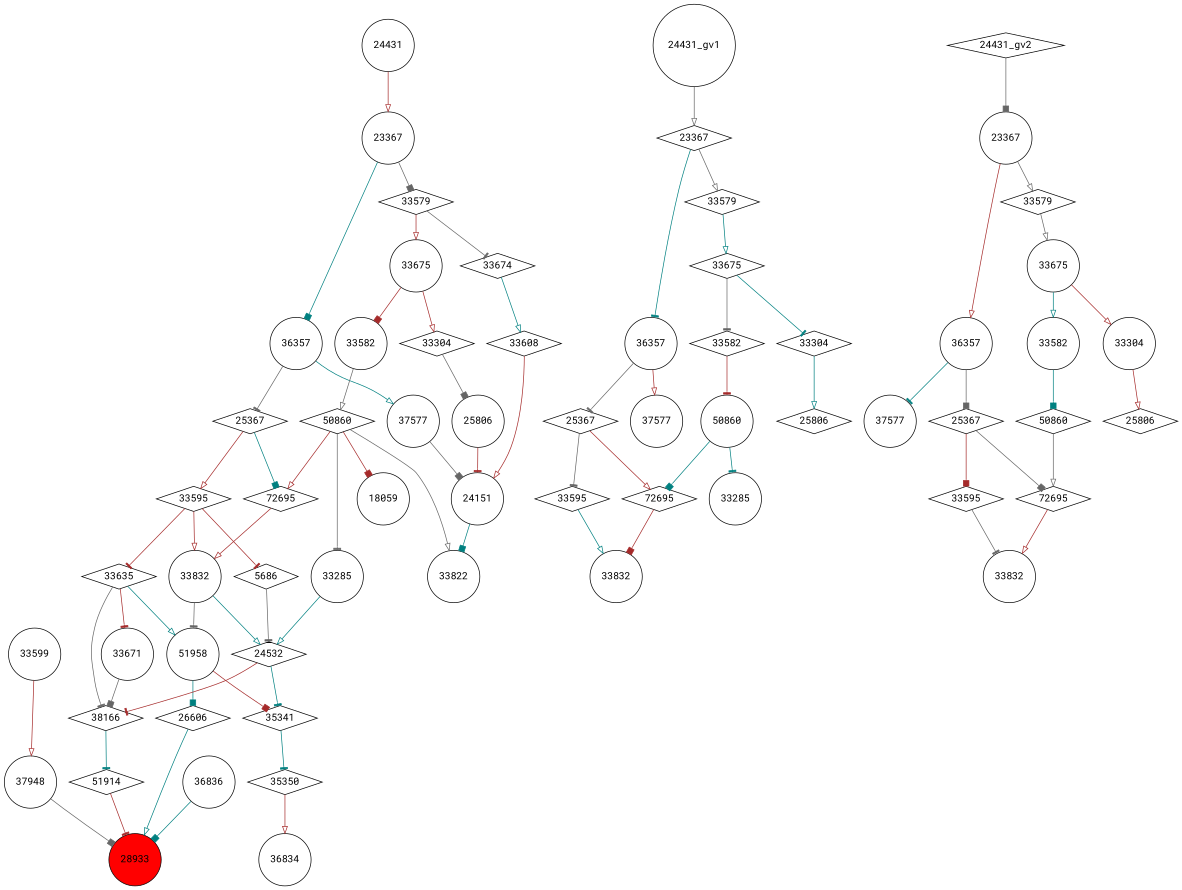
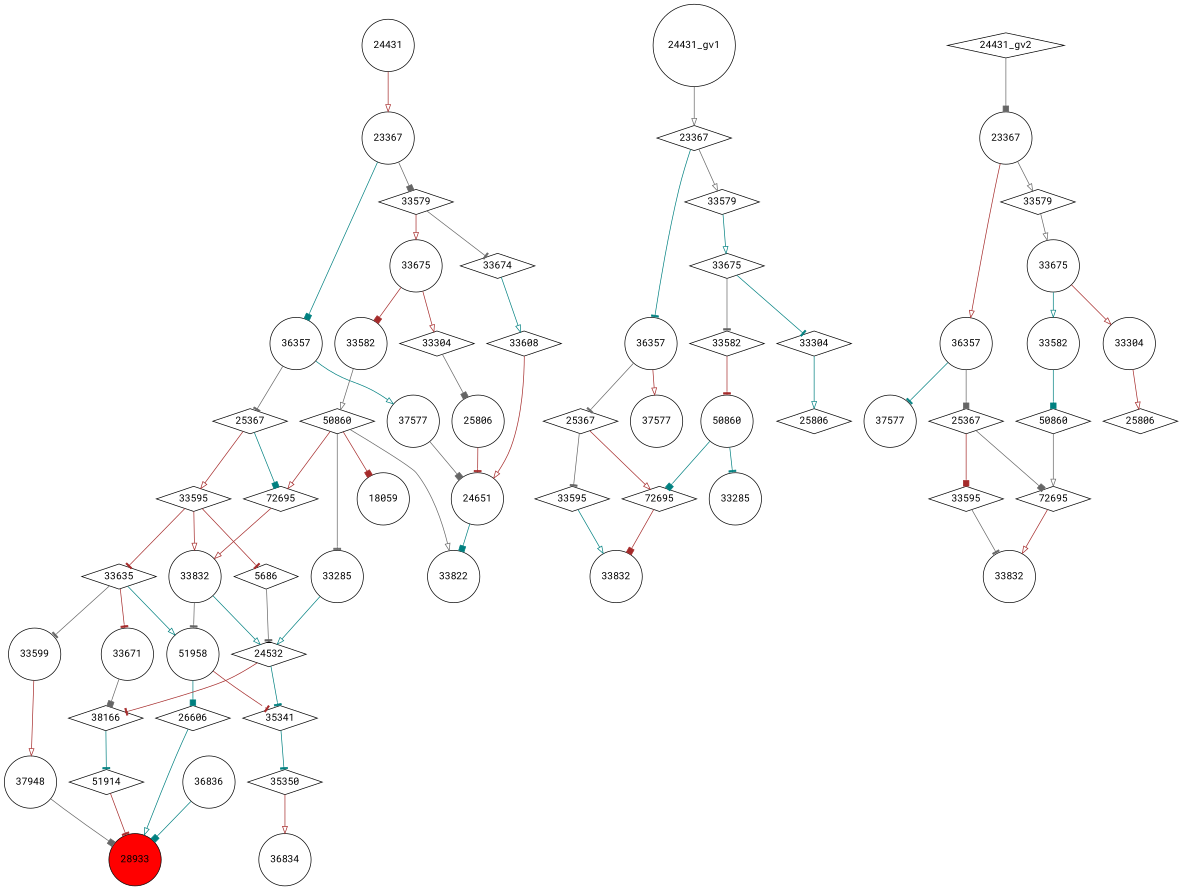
node "24151": label "24151" -> "24651"
edge "33635" -> "38166": now "33635" -> "33599"
edge "51958" -> "35341": arrowhead box -> tee
